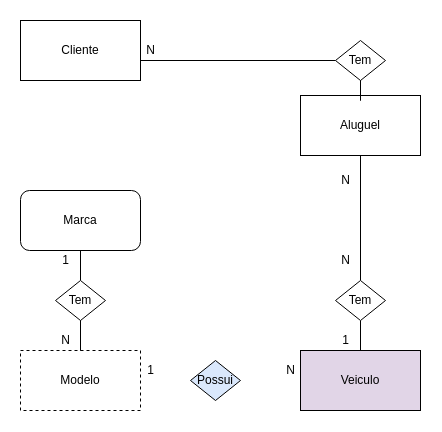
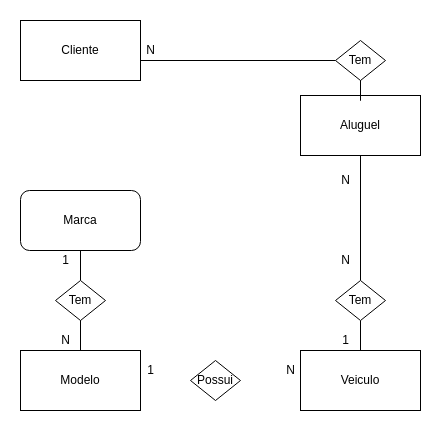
node "Modelo": style dashed -> solid
node "Possui": fillcolor #dae8fc -> #ffffff
node "Veiculo": fillcolor #e1d5e7 -> #ffffff
